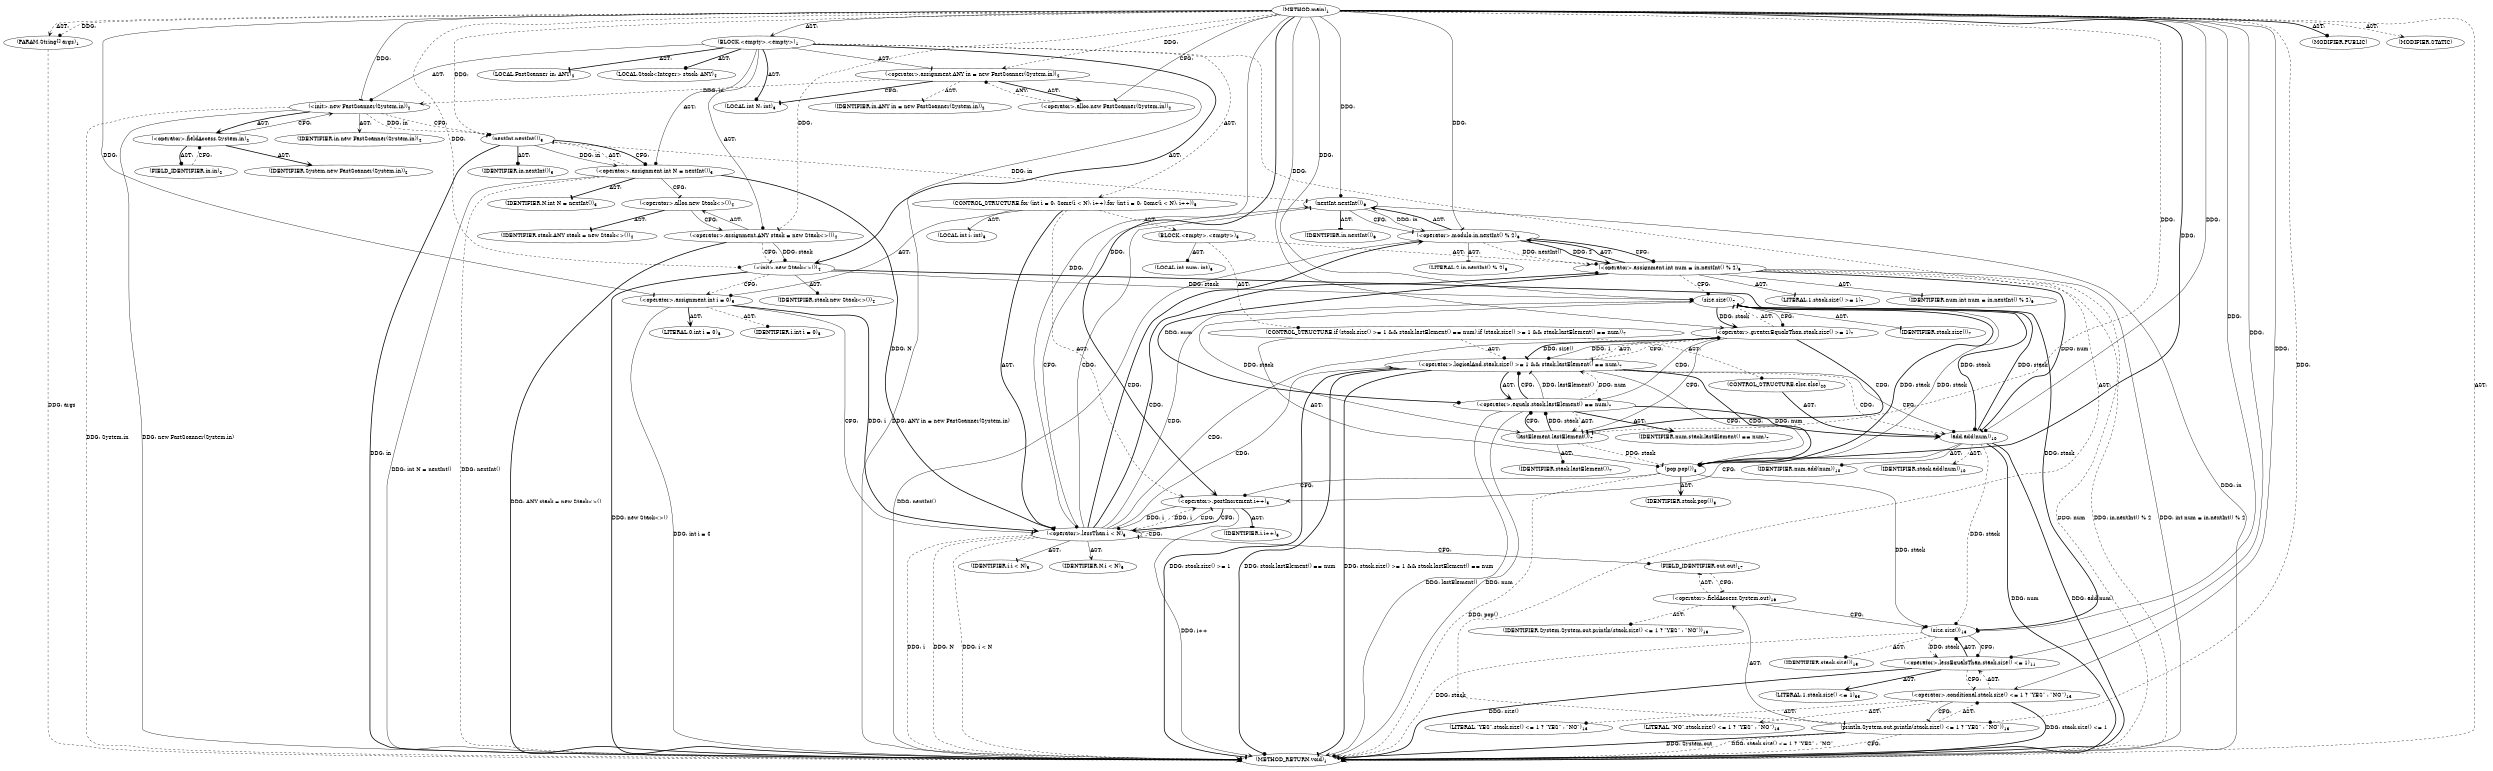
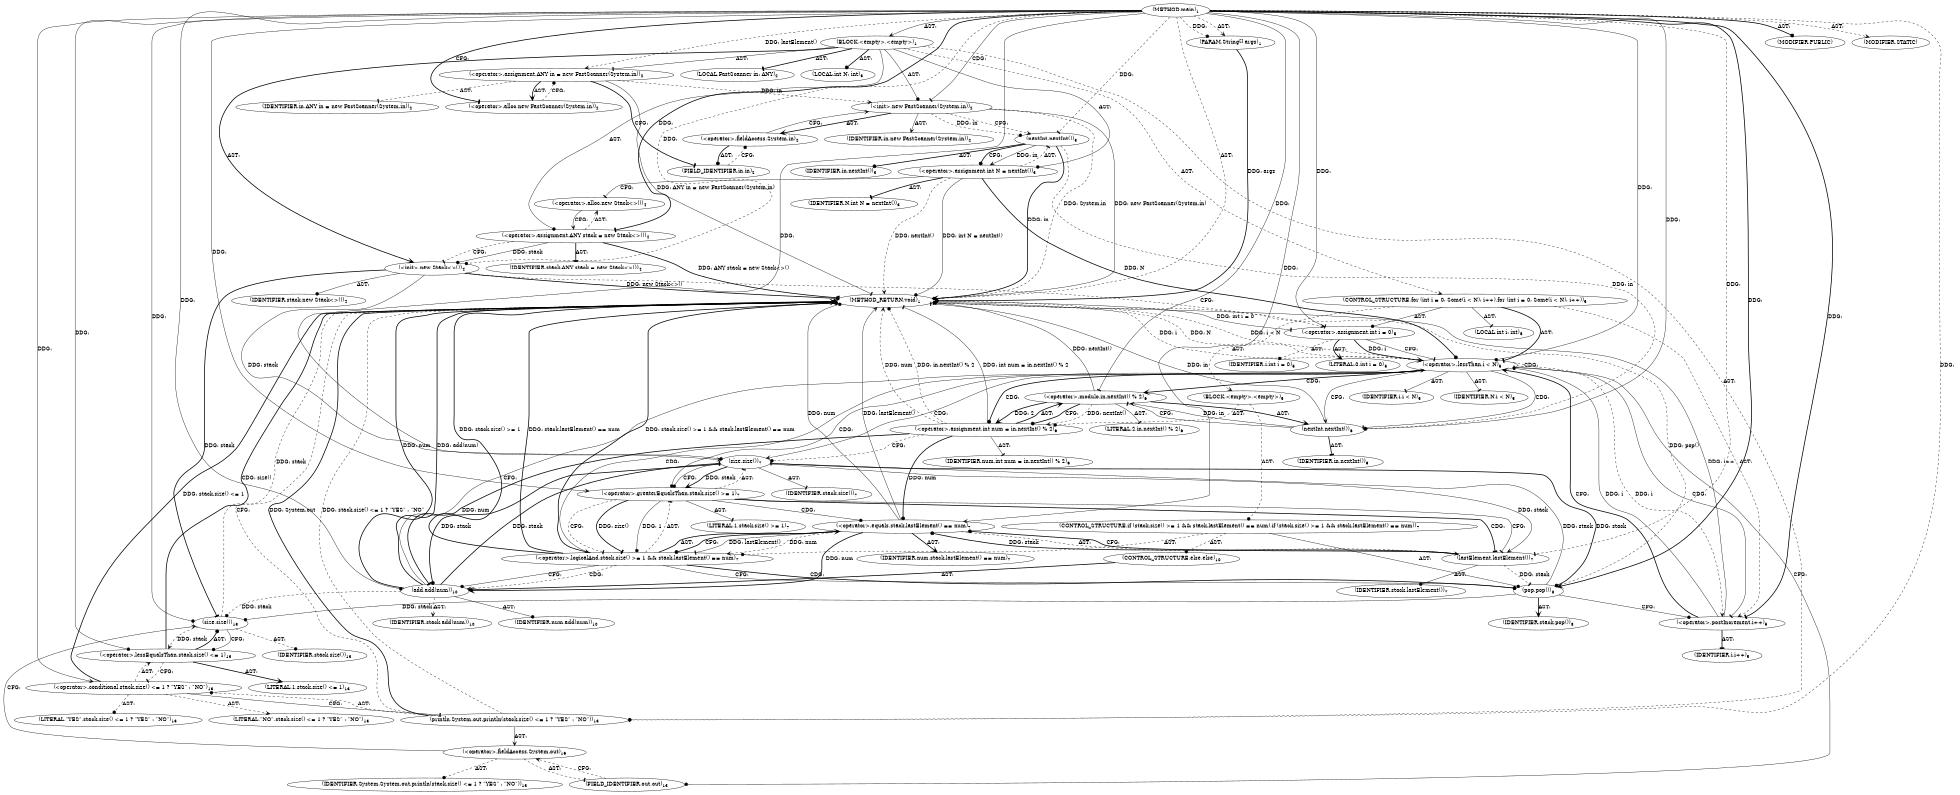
edge "(METHOD,main)" -> "(<operator>.assignment,ANY in = new FastScanner(System.in))": label "DDG: " -> "DDG: lastElement()"
edge "(METHOD,main)" -> "(<operator>.assignment,ANY stack = new Stack<>())": style dashed -> bold
edge "(METHOD,main)" -> "(<operator>.alloc,new FastScanner(System.in))": style solid -> bold
edge "(METHOD,main)" -> "(<init>,new FastScanner(System.in))": label "DDG: " -> "CDG: "
node "(LOCAL,Stack<Integer> stack: ANY)": removed
edge "(<operator>.alloc,new FastScanner(System.in))" -> "(<operator>.assignment,ANY in = new FastScanner(System.in))": label "ANY: " -> "CFG: "
edge "(<operator>.assignment,ANY in = new FastScanner(System.in))" -> "(LOCAL,int N: int)": now "(<operator>.assignment,ANY in = new FastScanner(System.in))" -> "(FIELD_IDENTIFIER,in,in)"
node "(IDENTIFIER,System,new FastScanner(System.in))": removed
edge "(<operator>.alloc,new Stack<>())" -> "(IDENTIFIER,stack,ANY stack = new Stack<>())": now "(<operator>.assignment,ANY stack = new Stack<>())" -> "(IDENTIFIER,stack,ANY stack = new Stack<>())"
edge "(<operator>.assignment,ANY stack = new Stack<>())" -> "(<operator>.alloc,new Stack<>())": style solid -> dashed
edge "(METHOD,main)" -> "(<operator>.postIncrement,i++)": arrowhead vee -> tee
node "(LOCAL,int num: int)": removed
edge "(<operator>.assignment,int num = in.nextInt() % 2)" -> "(LITERAL,1,stack.size() >= 1)": now "(<operator>.greaterEqualsThan,stack.size() >= 1)" -> "(LITERAL,1,stack.size() >= 1)"
edge "(METHOD,main)" -> "(<operator>.equals,stack.lastElement() == num)": added, label "DDG:"
node "(CONTROL_STRUCTURE,else,else)": text "20" -> "10"
edge "(add,add(num))" -> "(<operator>.postIncrement,i++)": now "(add,add(num))" -> "(<operator>.lessThan,i < N)"
edge "(<operator>.lessThan,i < N)" -> "(IDENTIFIER,N,i < N)": arrowhead vee -> tee
node "(FIELD_IDENTIFIER,out,out)": text "17" -> "13"
edge "(FIELD_IDENTIFIER,out,out)" -> "(<operator>.fieldAccess,System.out)": arrowhead tee -> vee
node "(<operator>.lessEqualsThan,stack.size() <= 1)": text "11" -> "13"
node "(LITERAL,1,stack.size() <= 1)": text "33" -> "13"
edge "(<operator>.lessEqualsThan,stack.size() <= 1)" -> "(METHOD_RETURN,void)": label "DDG: size()" -> "CDG: size()"
edge "(<operator>.assignment,int i = 0)" -> "(METHOD_RETURN,void)": reversed
edge "(PARAM,String[] args)" -> "(METHOD_RETURN,void)": style dashed -> bold
